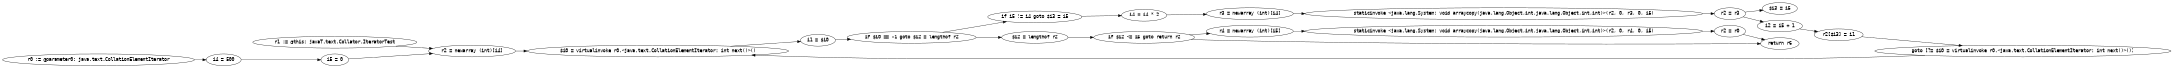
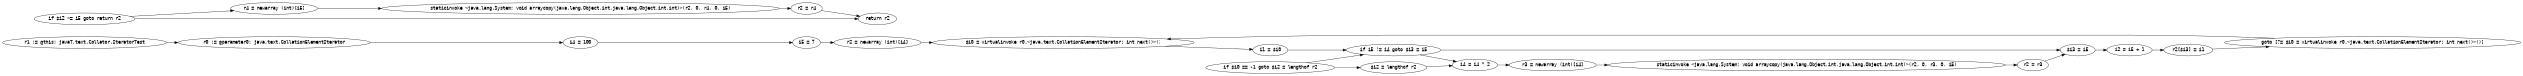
edge "r2 = r3" -> "i2 = i5 + 1": now "$i3 = i5" -> "i2 = i5 + 1"
node "r2 = r0": label "r2 = r0" -> "r2 = r4"
edge "$i2 = lengthof r2" -> "if $i2 <= i5 goto return r2": now "$i2 = lengthof r2" -> "i4 = i4 * 2"
edge "i1 = $i0" -> "if $i0 == -1 goto $i2 = lengthof r2": now "i1 = $i0" -> "if i5 != i4 goto $i3 = i5"
node "return r6": label "return r6" -> "return r2"
edge "r1 := @this: javaT.text.Collator.IteratorTest" -> "r2 = newarray (int)[i4]": now "r1 := @this: javaT.text.Collator.IteratorTest" -> "r0 := @parameter0: java.text.CollationElementIterator"
edge "if i5 != i4 goto $i3 = i5" -> "$i3 = i5": added
node "i4 = 500": label "i4 = 500" -> "i4 = 100"
node "i5 = 0": label "i5 = 0" -> "i5 = 7"
